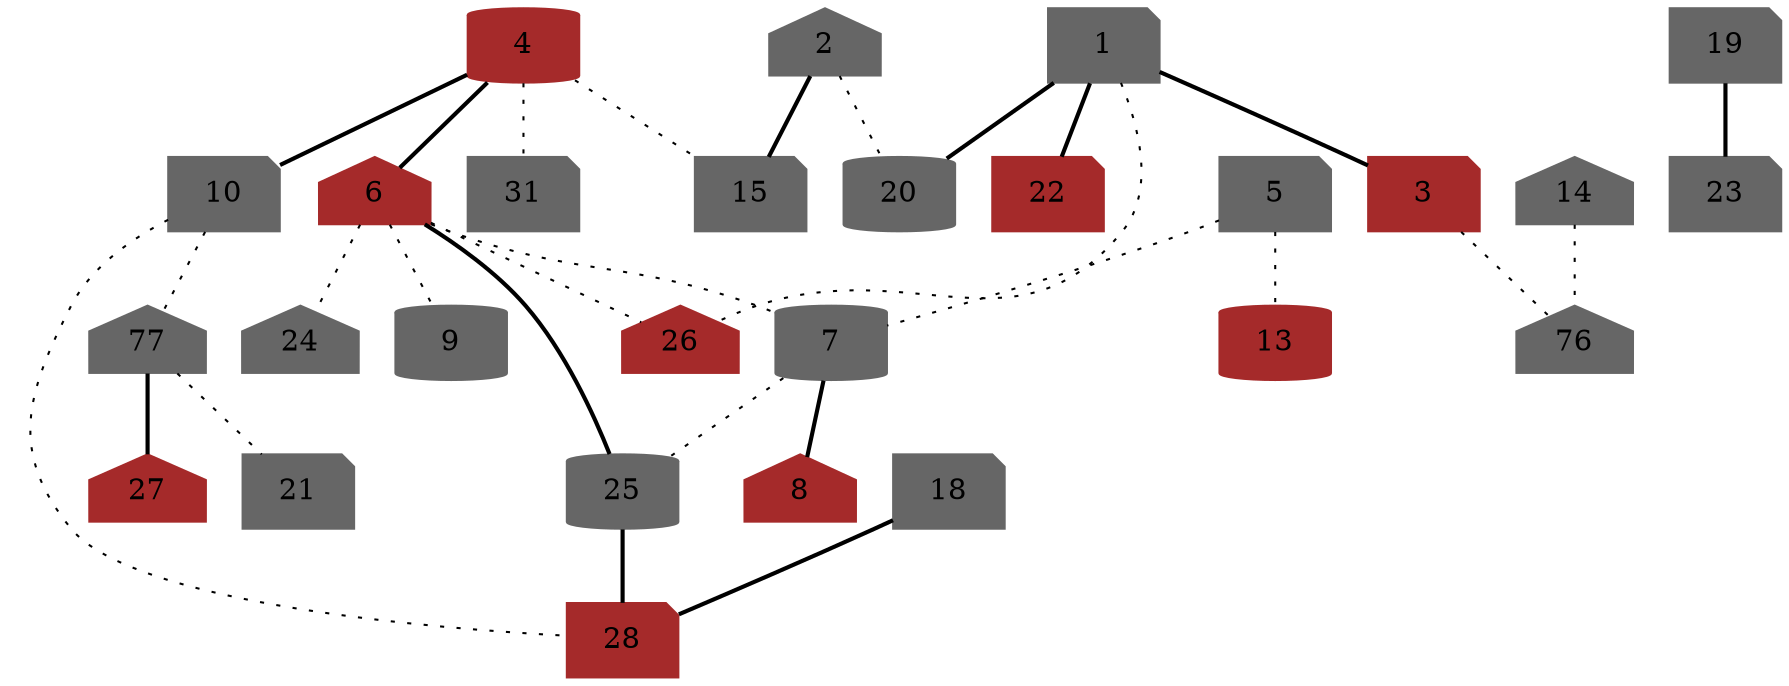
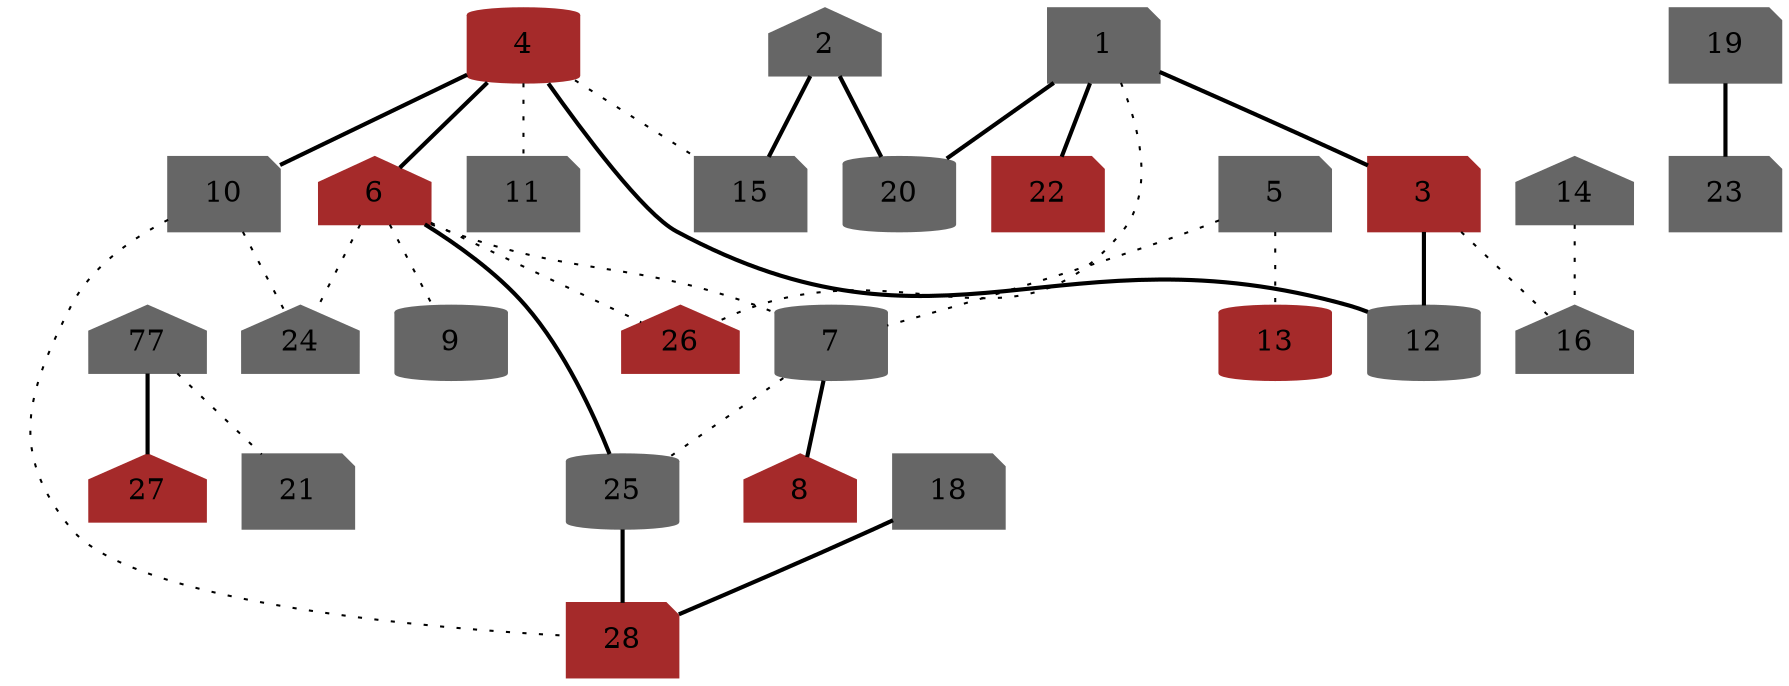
edge "2" -- "20": style dotted -> bold
node "31": label "31" -> "11"
edge "10" -- "77": now "10" -- "24"
node "12": added
node "76": label "76" -> "16"
